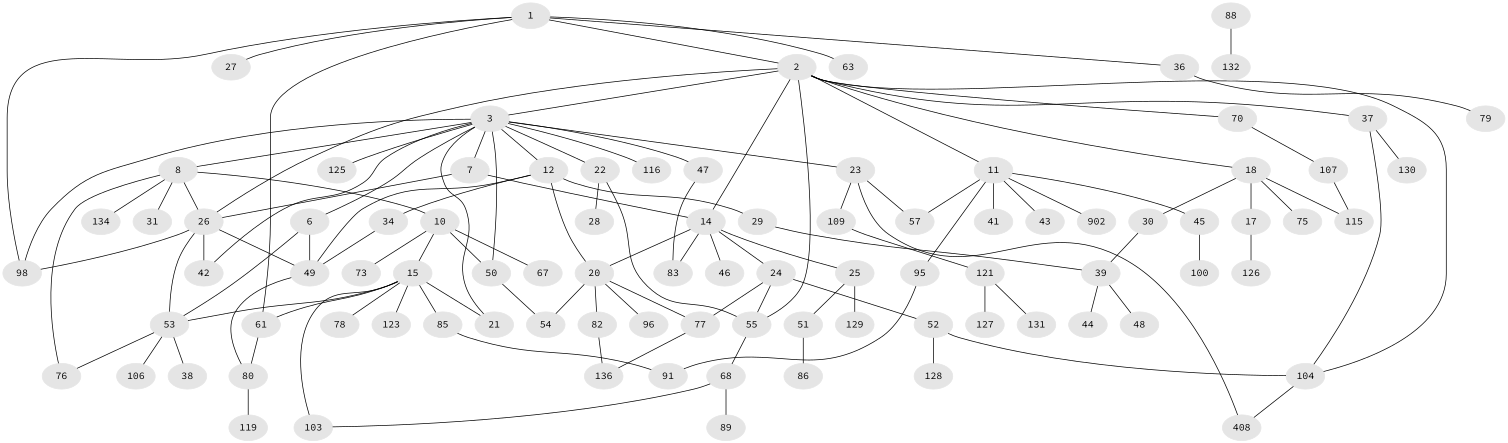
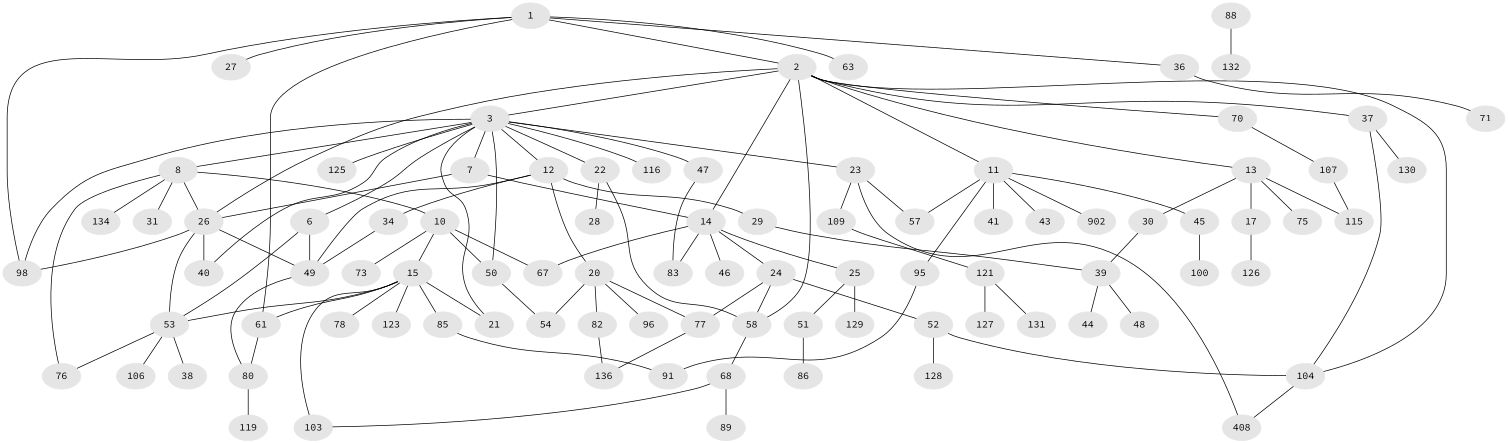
node "79": label "79" -> "71"
node "18": label "18" -> "13"
edge "14" -- "20": now "14" -- "67"
node "42": label "42" -> "40"
node "55": label "55" -> "58"
